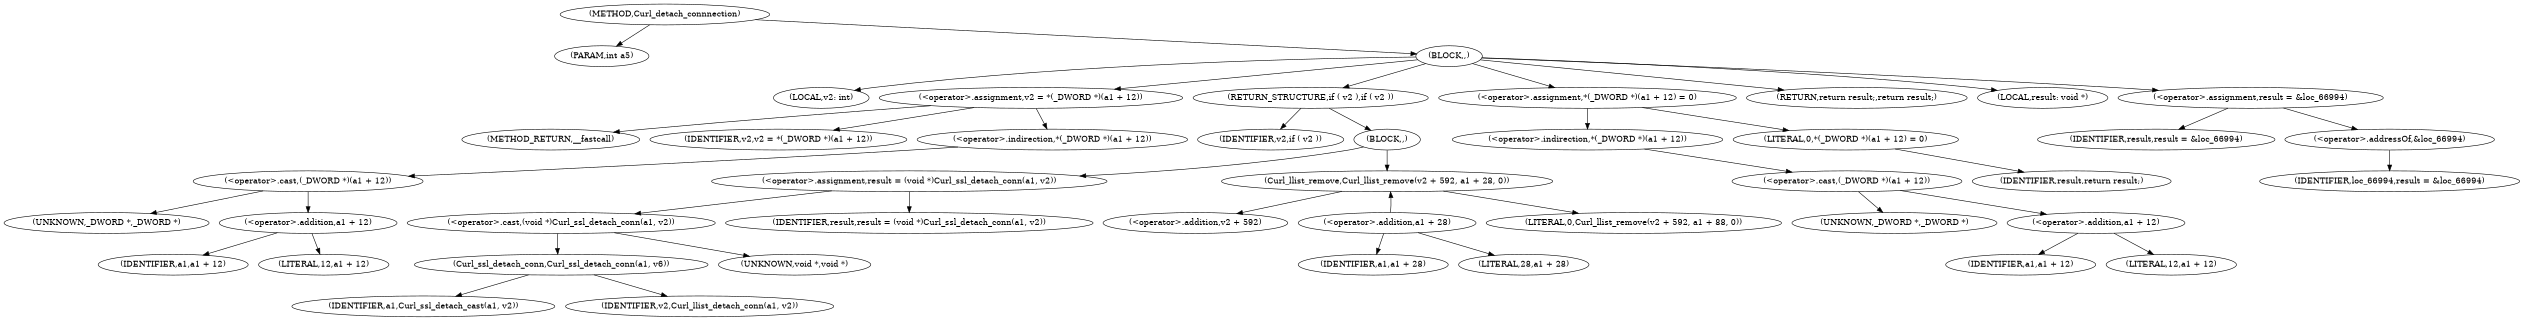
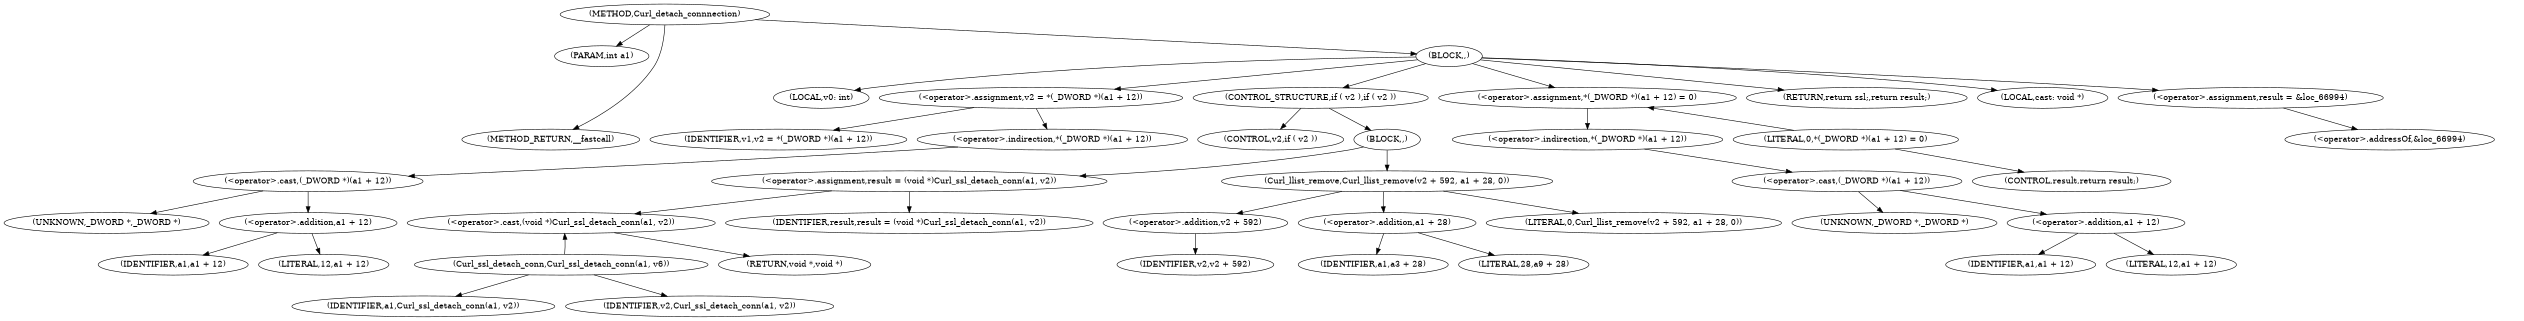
node "(PARAM,int a5)": label "(PARAM,int a5)" -> "(PARAM,int a1)"
node "(LOCAL,v2: int)": label "(LOCAL,v2: int)" -> "(LOCAL,v0: int)"
node "(RETURN_STRUCTURE,if ( v2 ),if ( v2 ))": label "(RETURN_STRUCTURE,if ( v2 ),if ( v2 ))" -> "(CONTROL_STRUCTURE,if ( v2 ),if ( v2 ))"
node "(RETURN,return result;,return result;)": label "(RETURN,return result;,return result;)" -> "(RETURN,return ssl;,return result;)"
node "(LOCAL,result: void *)": label "(LOCAL,result: void *)" -> "(LOCAL,cast: void *)"
edge "(<operator>.assignment,v2 = *(_DWORD *)(a1 + 12))" -> "(METHOD_RETURN,__fastcall)": now "(METHOD,Curl_detach_connnection)" -> "(METHOD_RETURN,__fastcall)"
edge "(<operator>.assignment,*(_DWORD *)(a1 + 12) = 0)" -> "(LITERAL,0,*(_DWORD *)(a1 + 12) = 0)": reversed
node "(IDENTIFIER,v2,v2 = *(_DWORD *)(a1 + 12))": label "(IDENTIFIER,v2,v2 = *(_DWORD *)(a1 + 12))" -> "(IDENTIFIER,v1,v2 = *(_DWORD *)(a1 + 12))"
node "(IDENTIFIER,v2,if ( v2 ))": label "(IDENTIFIER,v2,if ( v2 ))" -> "(CONTROL,v2,if ( v2 ))"
node "(IDENTIFIER,result,result = &loc_66994)": removed
node "(IDENTIFIER,result,return result;)": label "(IDENTIFIER,result,return result;)" -> "(CONTROL,result,return result;)"
node "(IDENTIFIER,loc_66994,result = &loc_66994)": removed
edge "(<operator>.addition,a1 + 28)" -> "(Curl_llist_remove,Curl_llist_remove(v2 + 592, a1 + 28, 0))": reversed
node "(LITERAL,0,Curl_llist_remove(v2 + 592, a1 + 88, 0))": label "(LITERAL,0,Curl_llist_remove(v2 + 592, a1 + 88, 0))" -> "(LITERAL,0,Curl_llist_remove(v2 + 592, a1 + 28, 0))"
edge "(<operator>.cast,(void *)Curl_ssl_detach_conn(a1, v2))" -> "(Curl_ssl_detach_conn,Curl_ssl_detach_conn(a1, v6))": reversed
node "(UNKNOWN,void *,void *)": label "(UNKNOWN,void *,void *)" -> "(RETURN,void *,void *)"
node "(IDENTIFIER,v2,v2 + 592)": added
node "(IDENTIFIER,a1,a1 + 28)": label "(IDENTIFIER,a1,a1 + 28)" -> "(IDENTIFIER,a1,a3 + 28)"
node "(LITERAL,28,a1 + 28)": label "(LITERAL,28,a1 + 28)" -> "(LITERAL,28,a9 + 28)"
node "(IDENTIFIER,a1,Curl_ssl_detach_cast(a1, v2))": label "(IDENTIFIER,a1,Curl_ssl_detach_cast(a1, v2))" -> "(IDENTIFIER,a1,Curl_ssl_detach_conn(a1, v2))"
node "(IDENTIFIER,v2,Curl_llist_detach_conn(a1, v2))": label "(IDENTIFIER,v2,Curl_llist_detach_conn(a1, v2))" -> "(IDENTIFIER,v2,Curl_ssl_detach_conn(a1, v2))"
